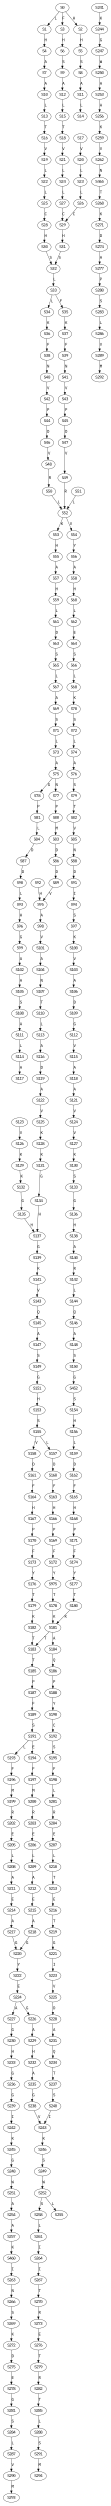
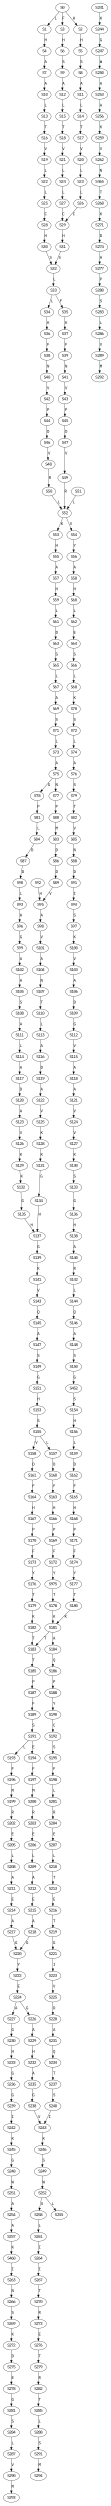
edge "S14" -> "S17": added, label "T"
node "S120": added
